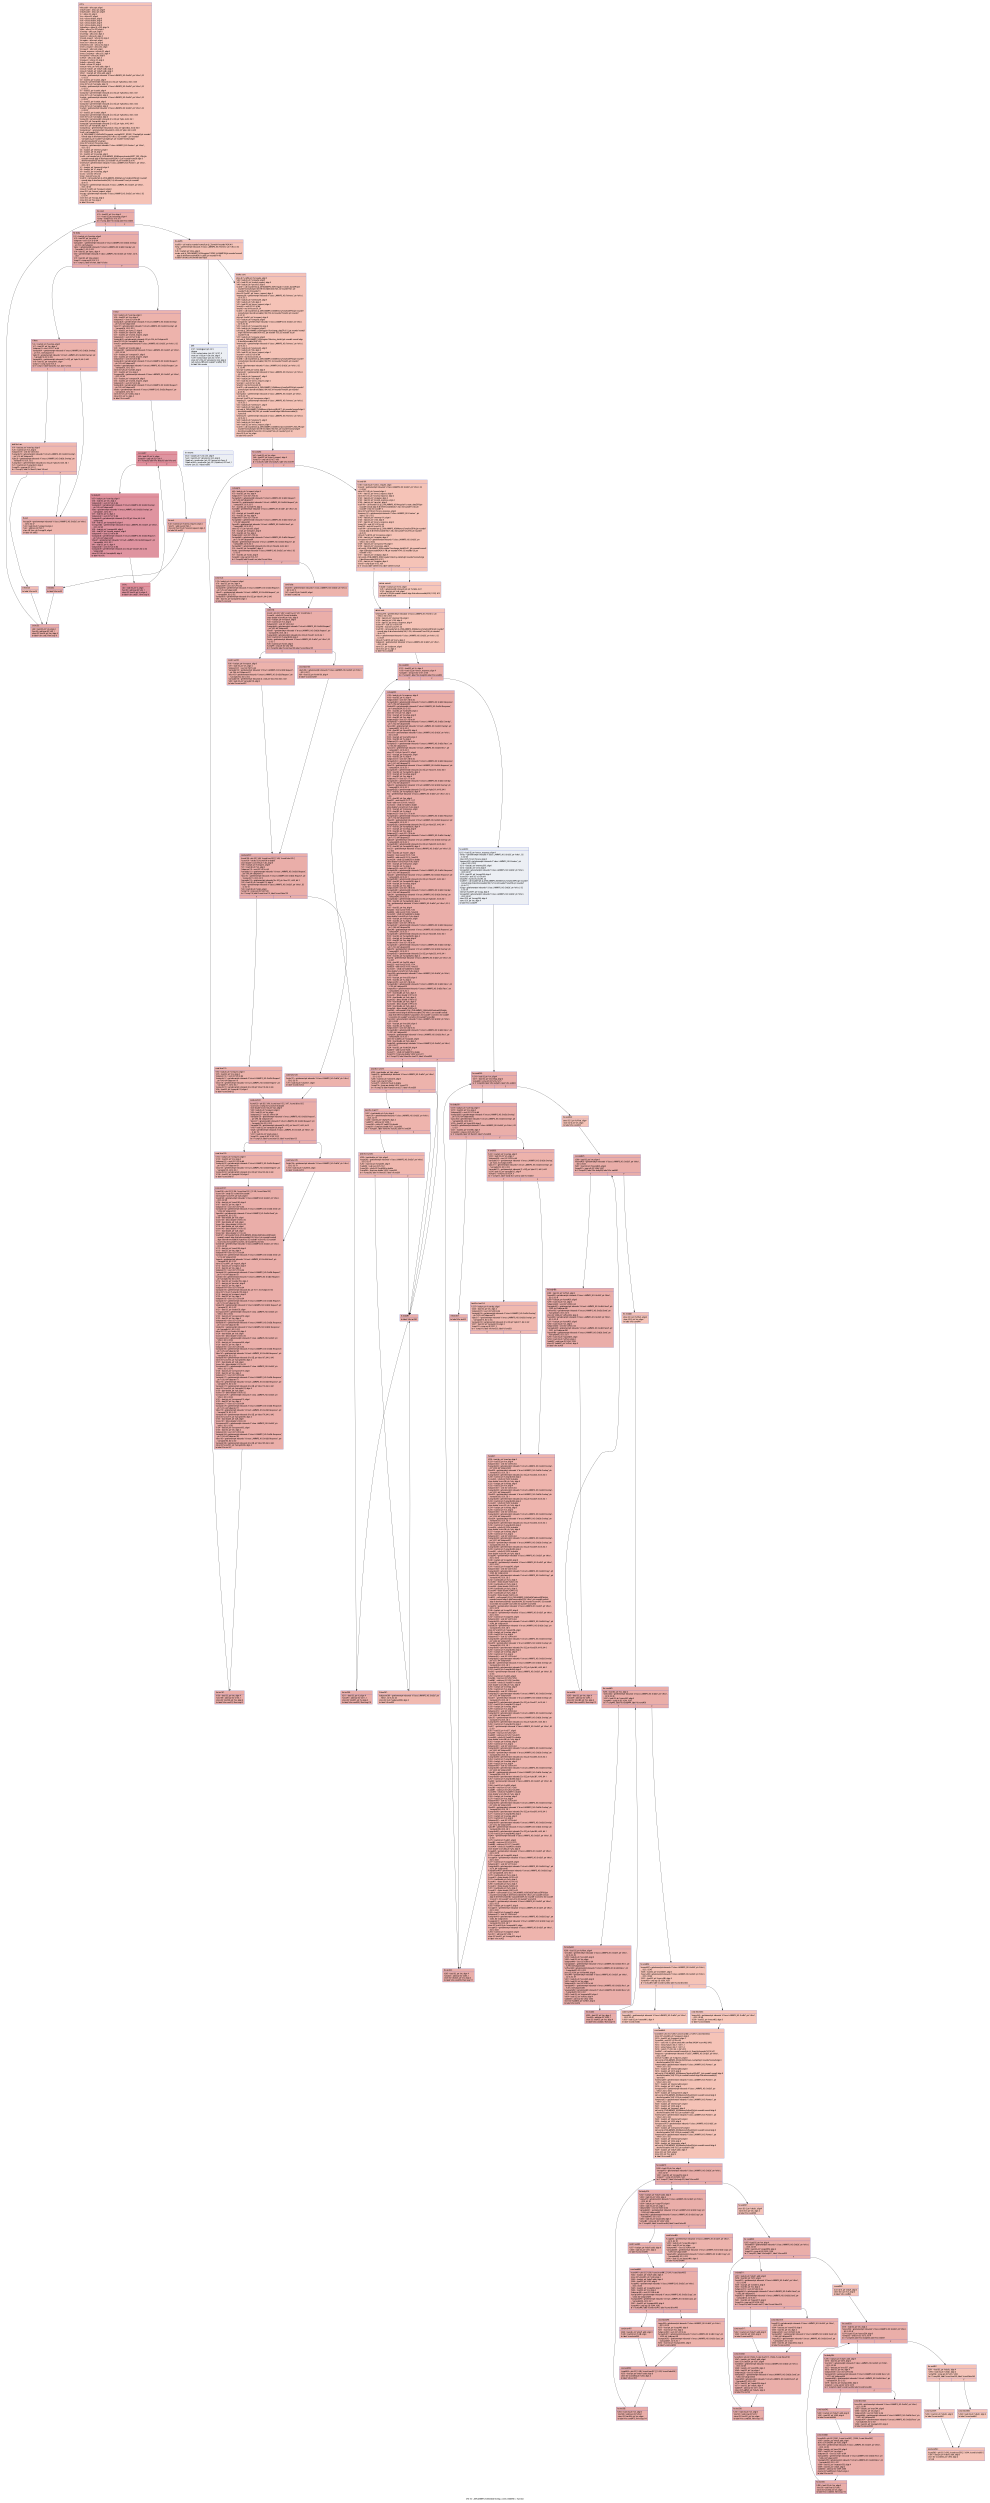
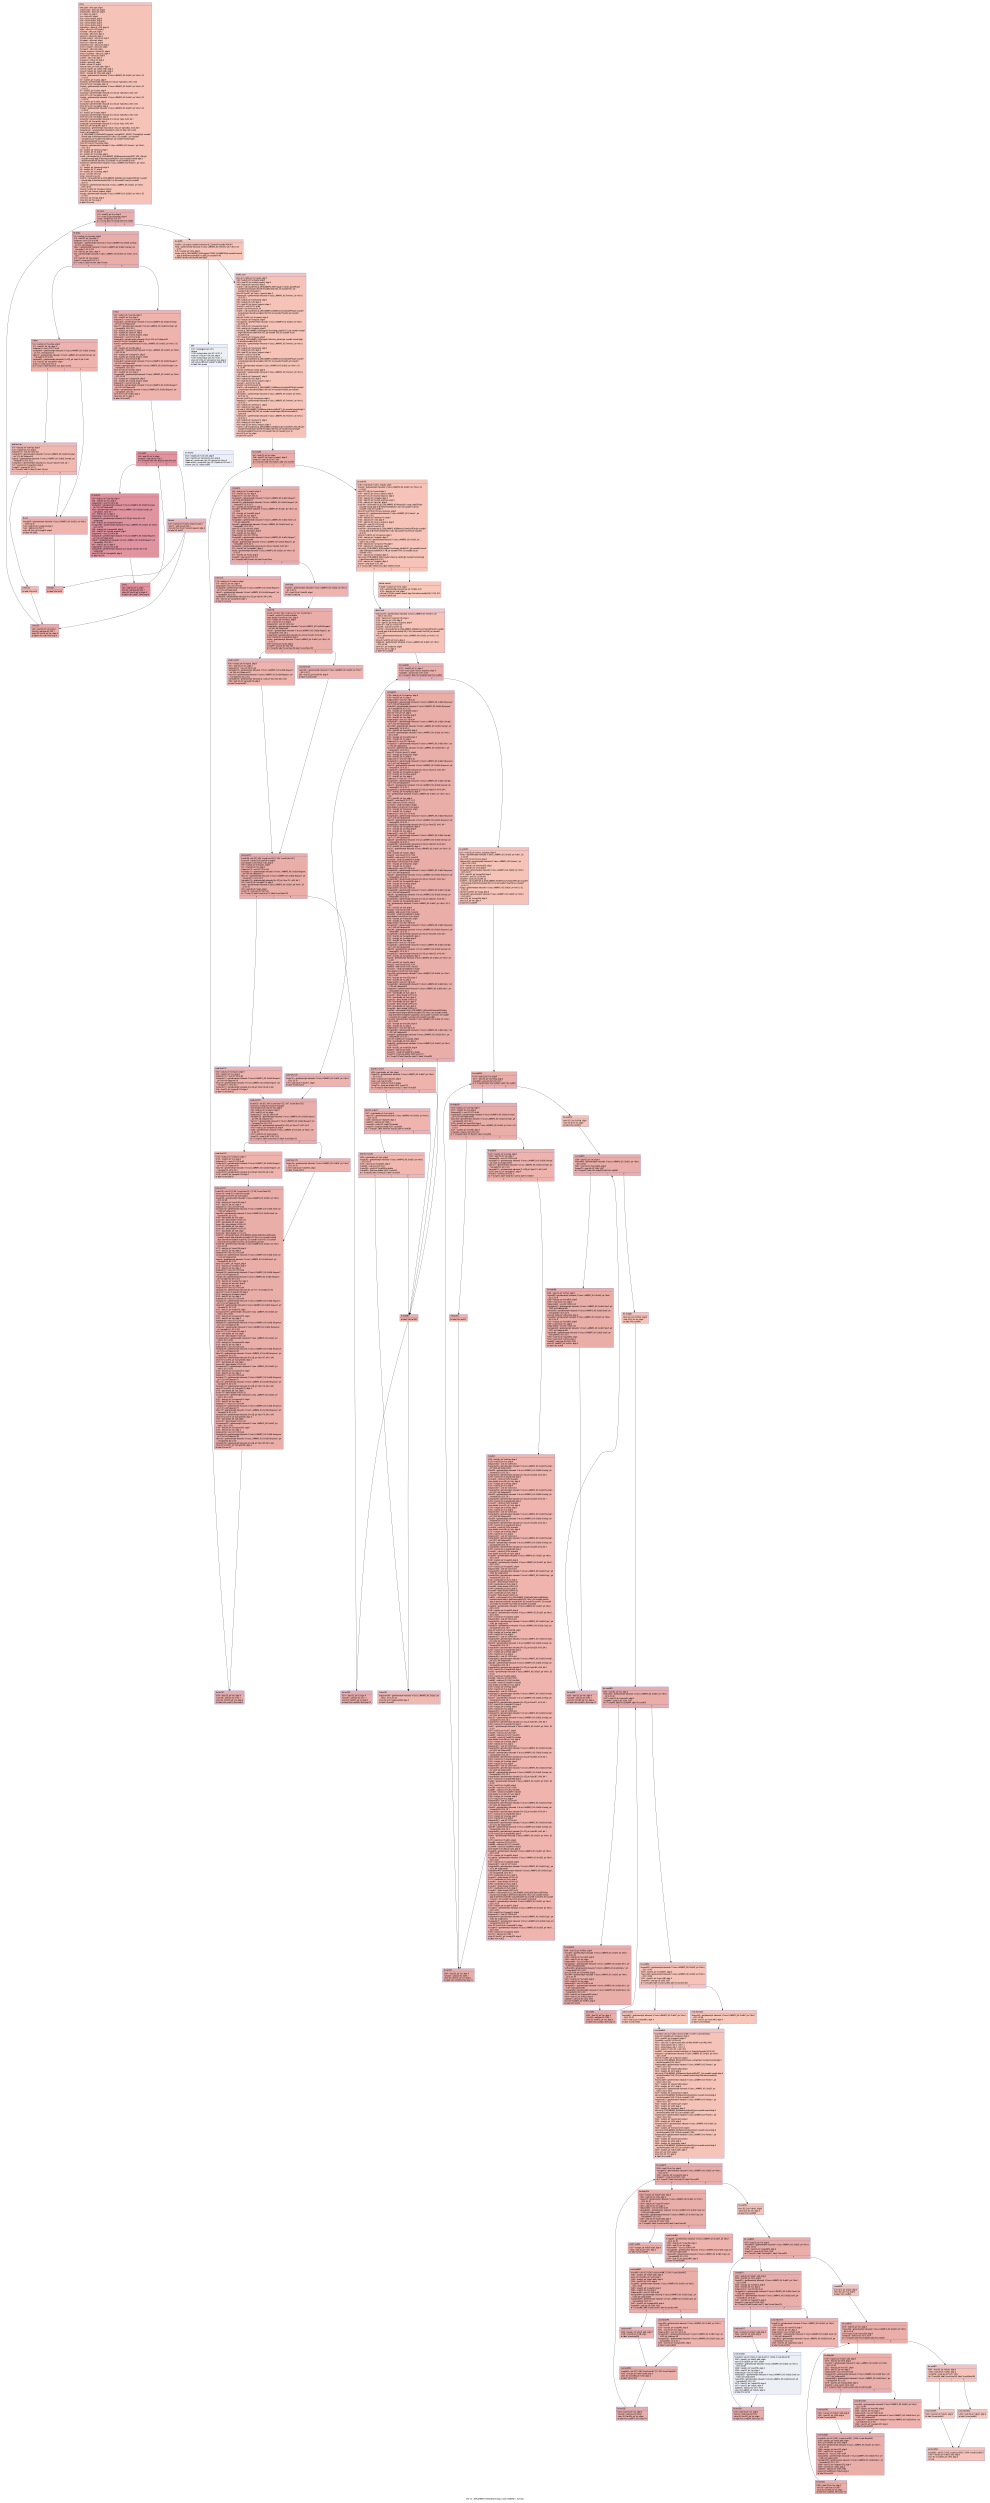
edge "if.end52:" -> "for.inc53:": now "for.end:" -> "for.inc53:"
node "for.end292:": fillcolor #d4dbe670 -> #e8765c70
node "land.lhs.true314:": removed
edge "if.then287:" -> "if.end289:": reversed
node "cond.end523:": fillcolor #d0473d70 -> #d4dbe670
